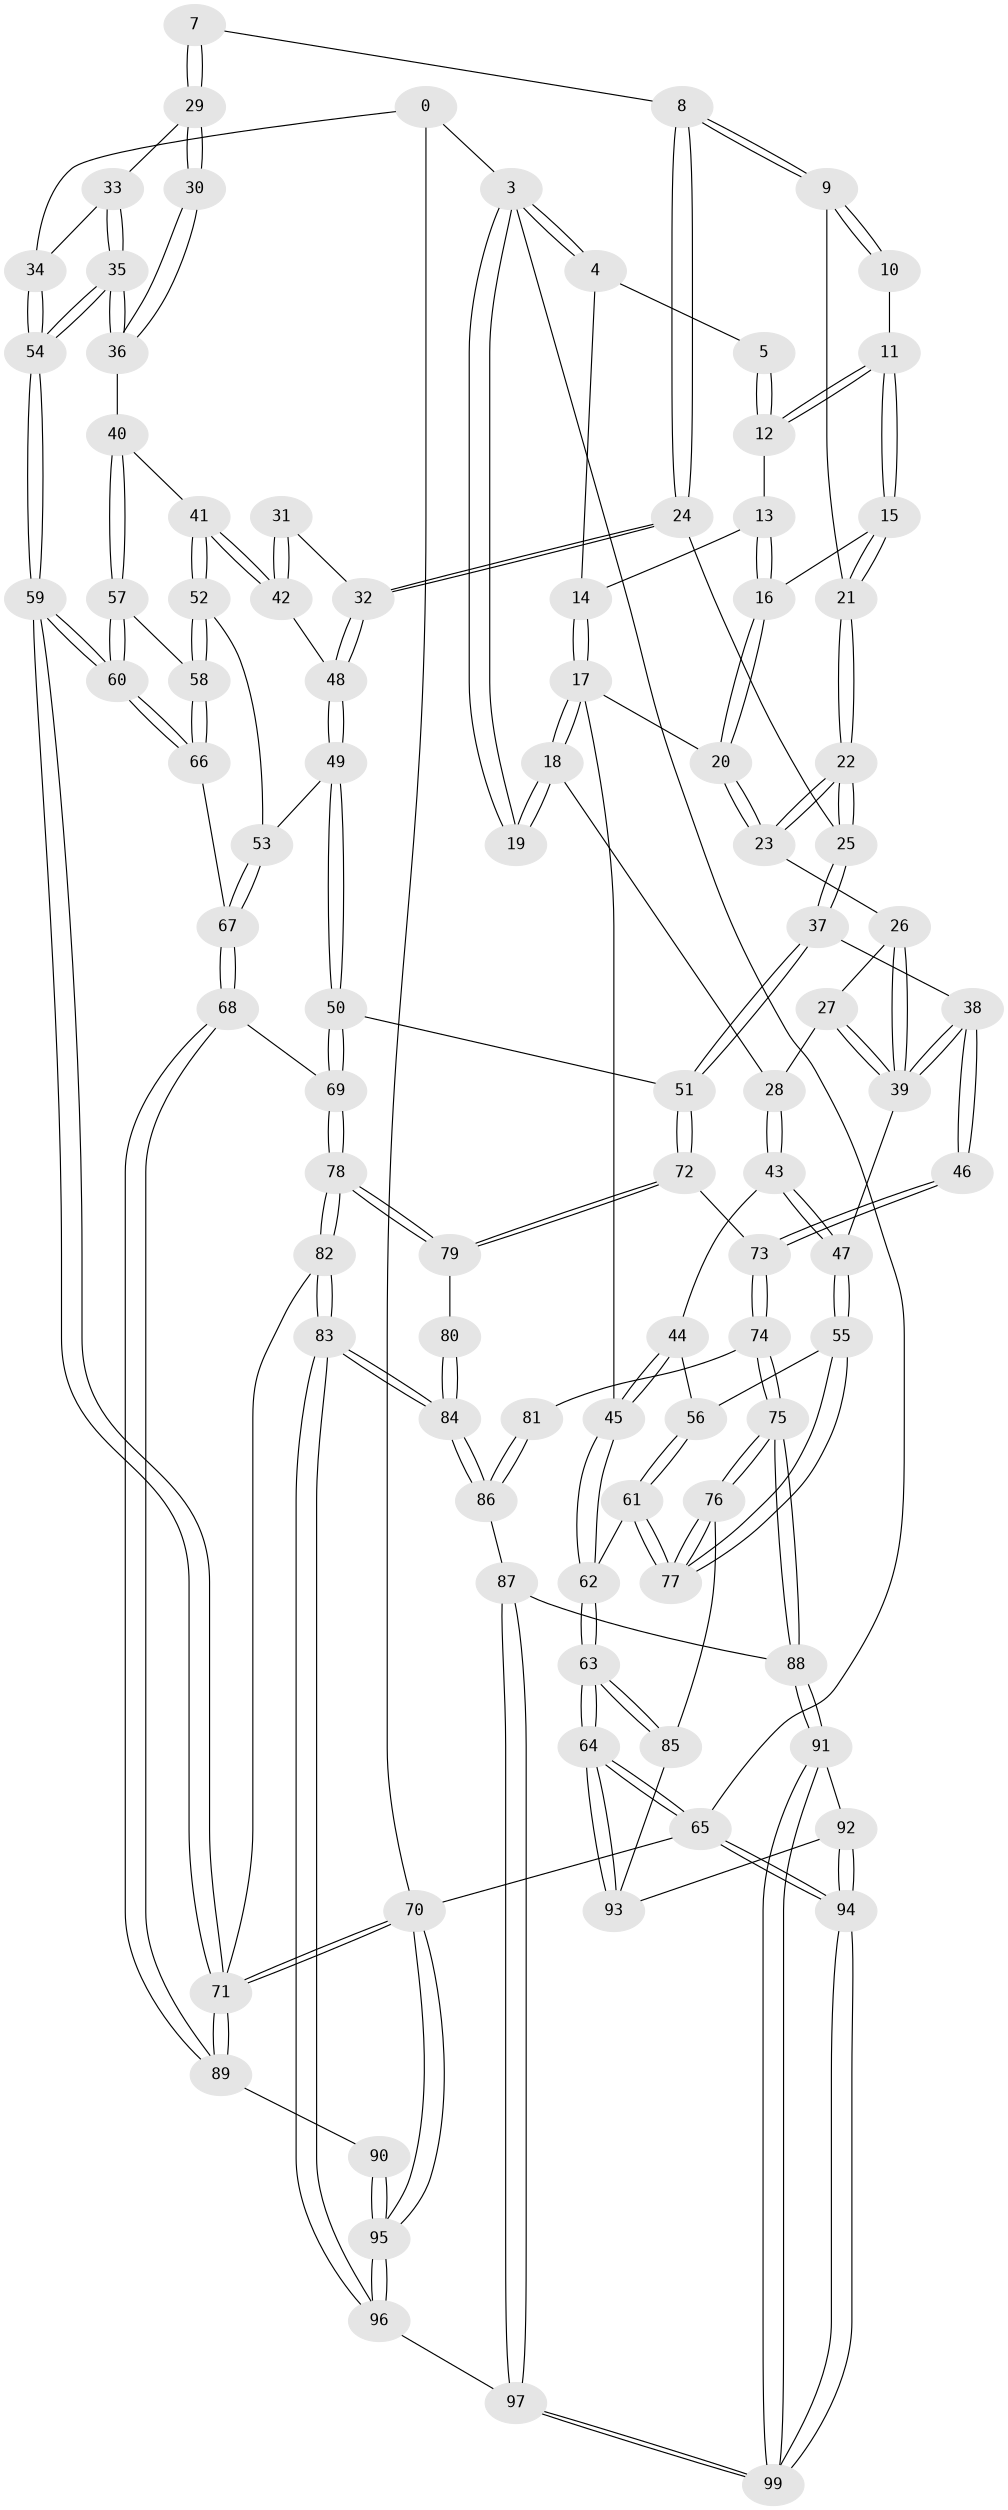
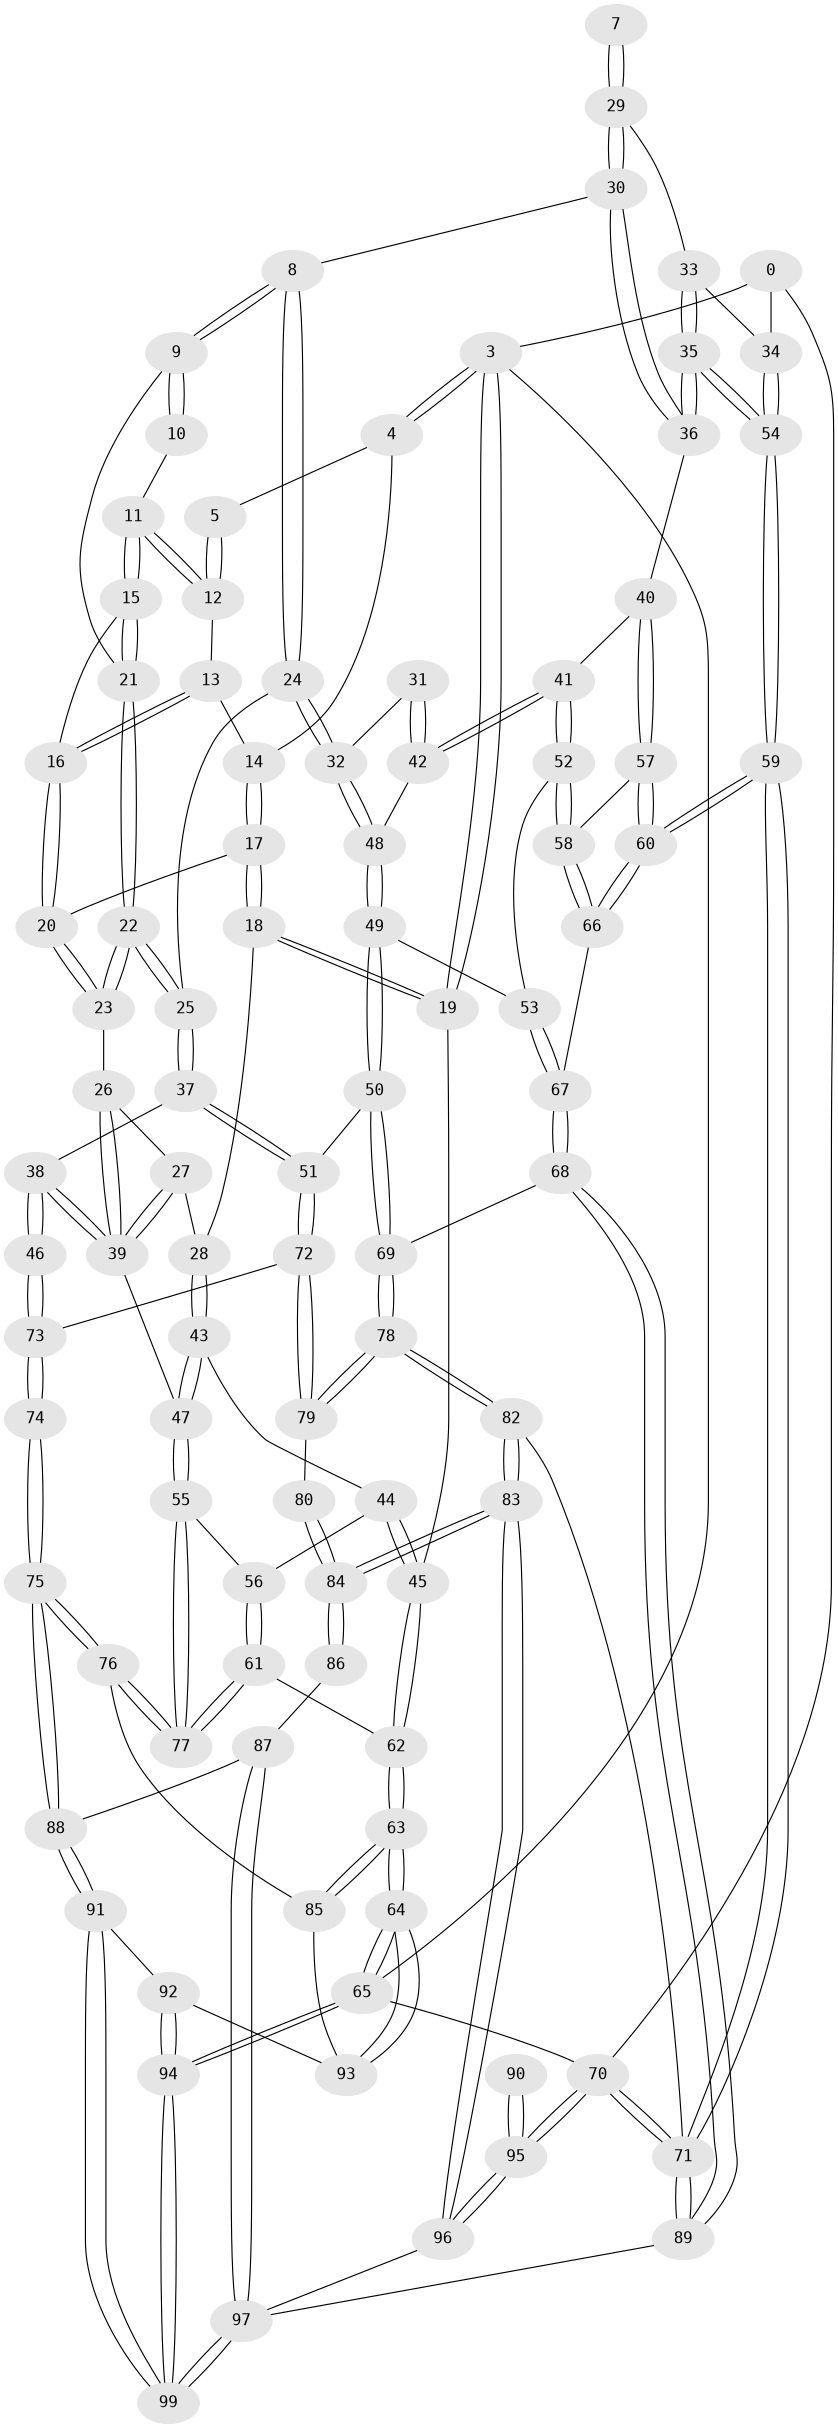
edge "7" -- "8": now "30" -- "8"
edge "17" -- "45": now "19" -- "45"
node "81": removed
edge "89" -- "90": now "89" -- "97"
